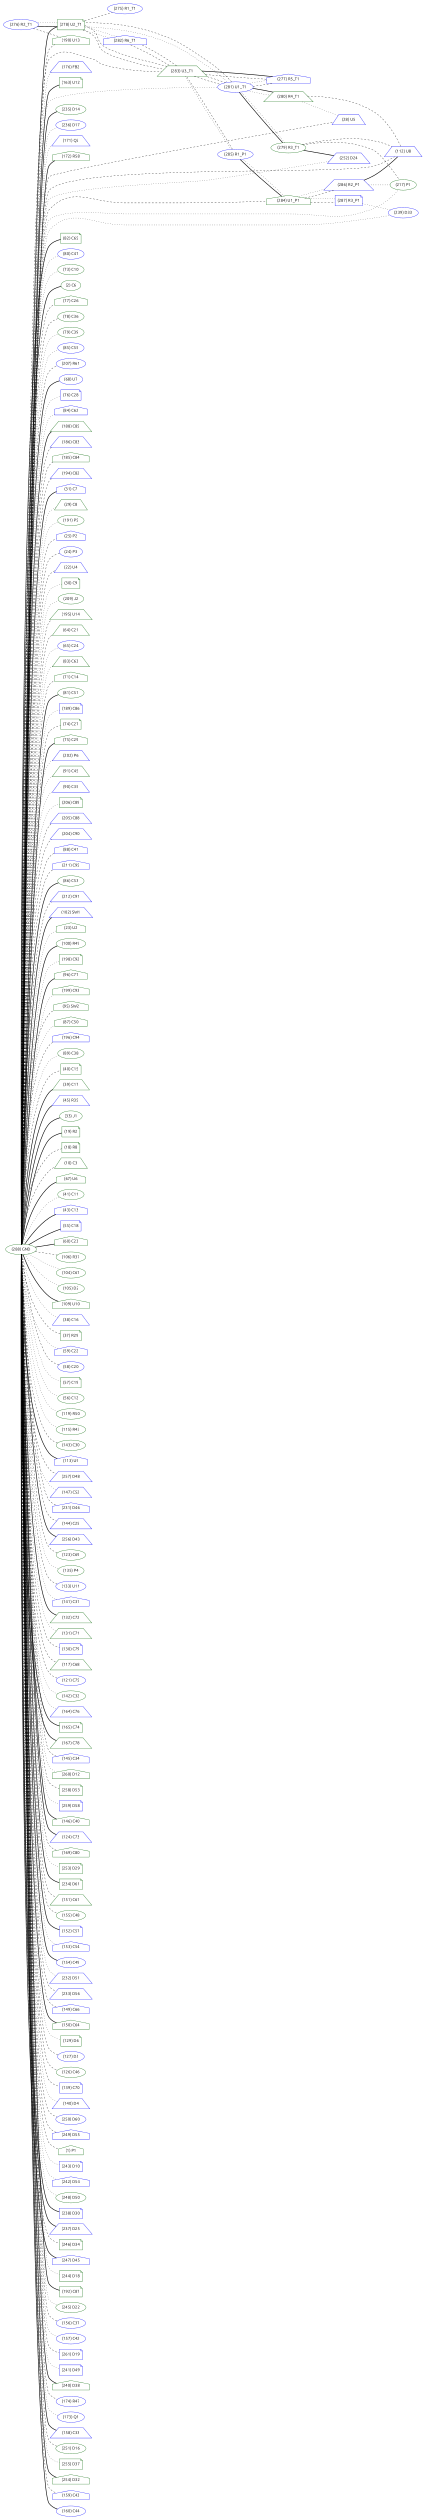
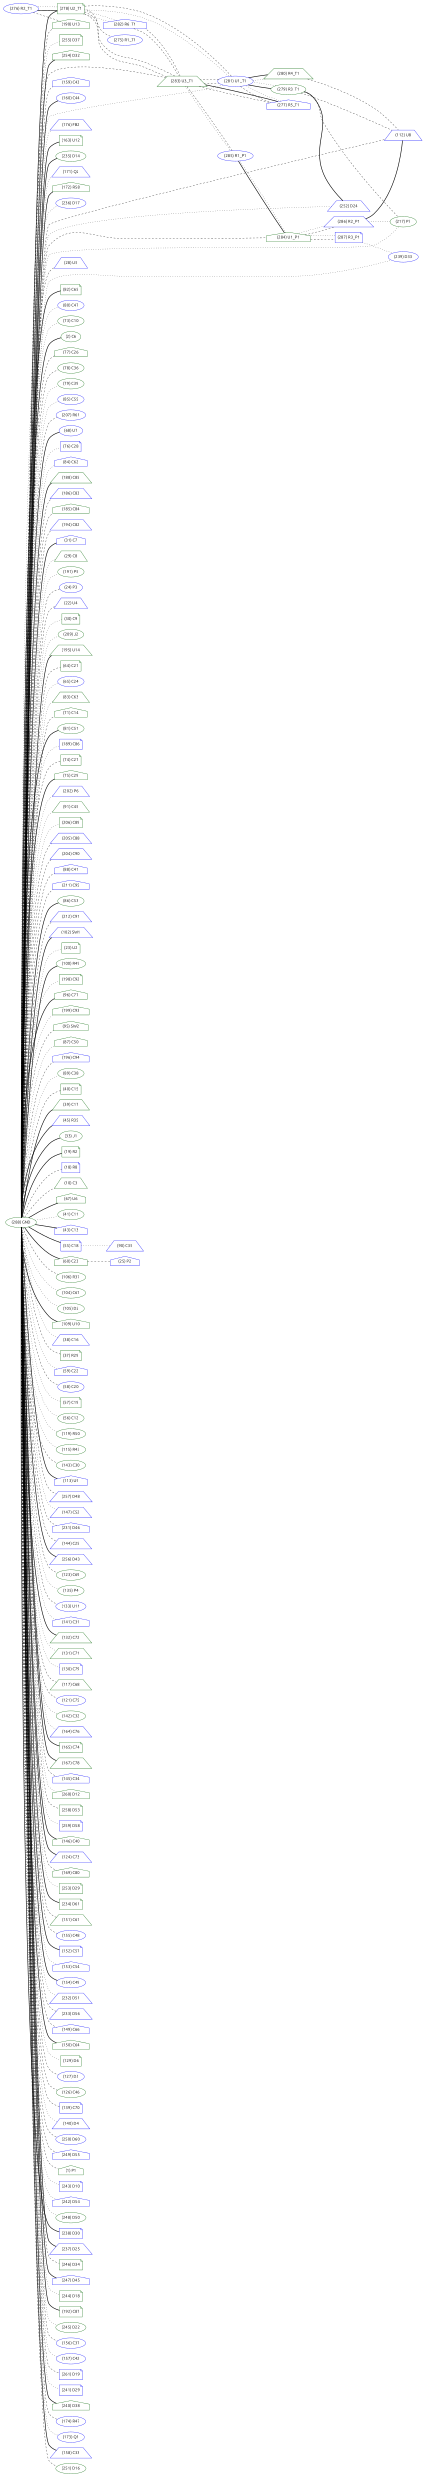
edge "(280) R4_T1" -- "(28) U5": removed
node "(64) C21": shape trapezium -> note
edge "(25) P2" -- "(288) GND": now "(25) P2" -- "(60) C23"
node "(23) U2": shape house -> note
edge "(195) U14" -- "(288) GND": style dashed -> bold
edge "(90) C35" -- "(288) GND": now "(90) C35" -- "(55) C18"
node "(18) R8": color darkgreen -> blue
edge "(288) GND" -- "(130) C79": style dashed -> dotted
node "(155) C48": color darkgreen -> blue
node "(241) D49": label "(241) D49" -> "(241) D29"
